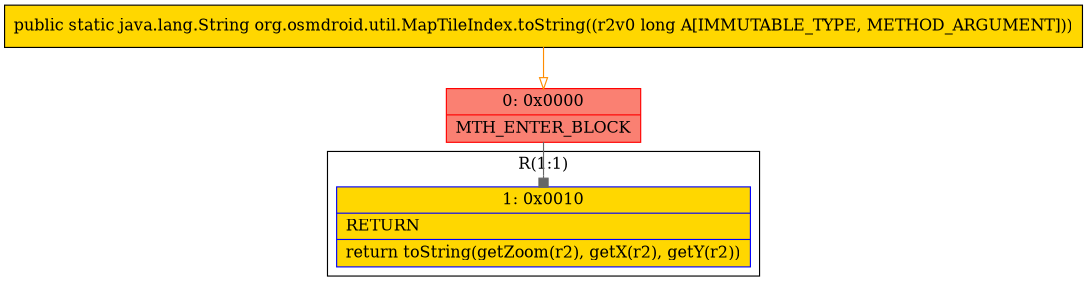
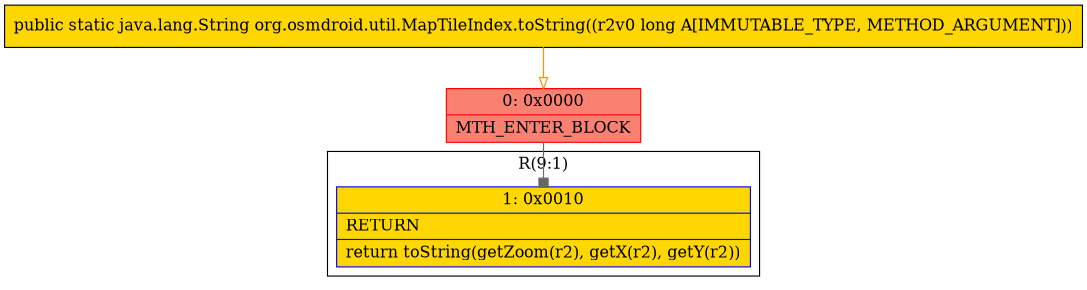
cluster "R(1:1)": label "R(1:1)" -> "R(9:1)"
